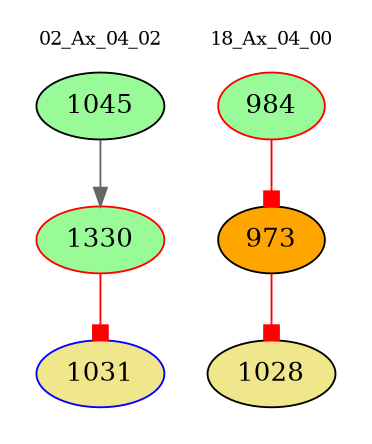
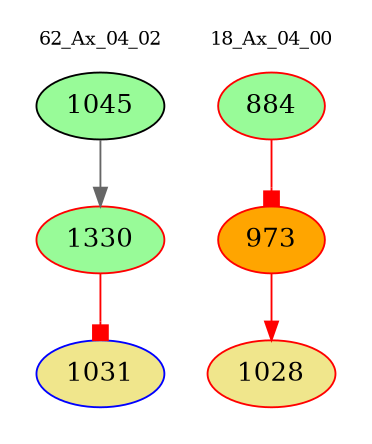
cluster "02_Ax_04_02": label "02_Ax_04_02" -> "62_Ax_04_02"
node "984": label "984" -> "884"
node "973": color black -> red
edge "973" -> "1028": arrowhead box -> normal
node "1028": color black -> red
